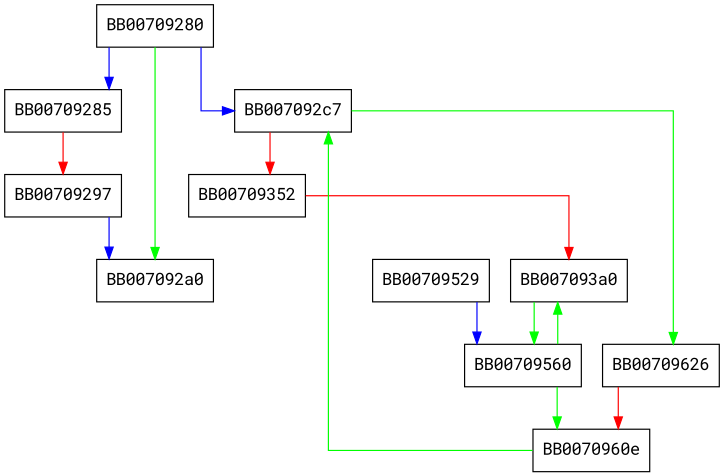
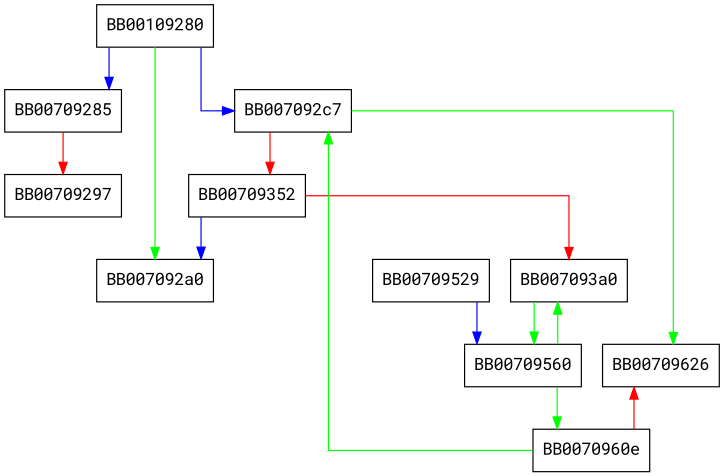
node "BB00709280": label "BB00709280" -> "BB00109280"
edge "BB00709297" -> "BB007092a0": now "BB00709352" -> "BB007092a0"
edge "BB00709626" -> "BB0070960e": reversed
